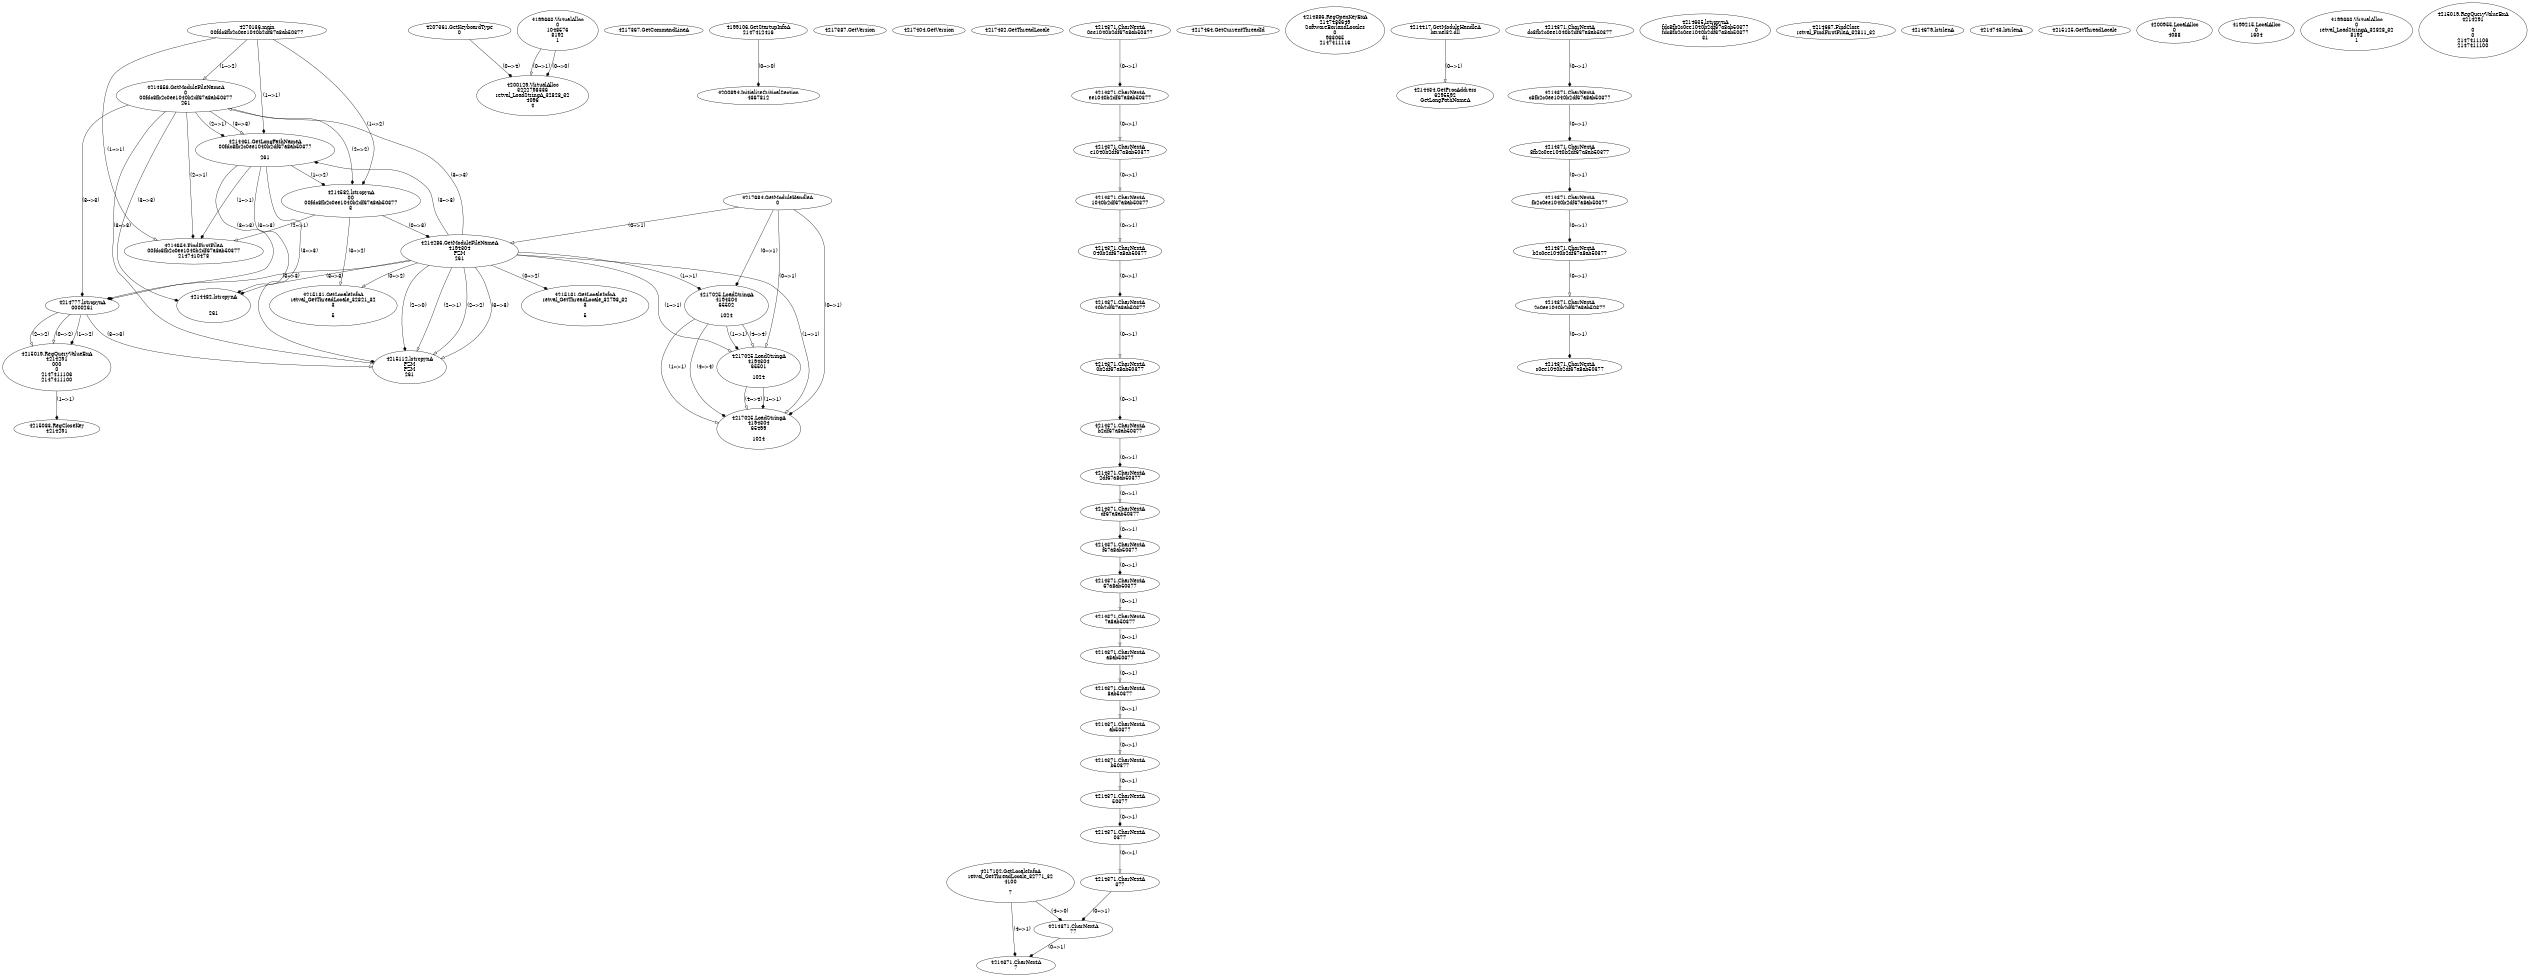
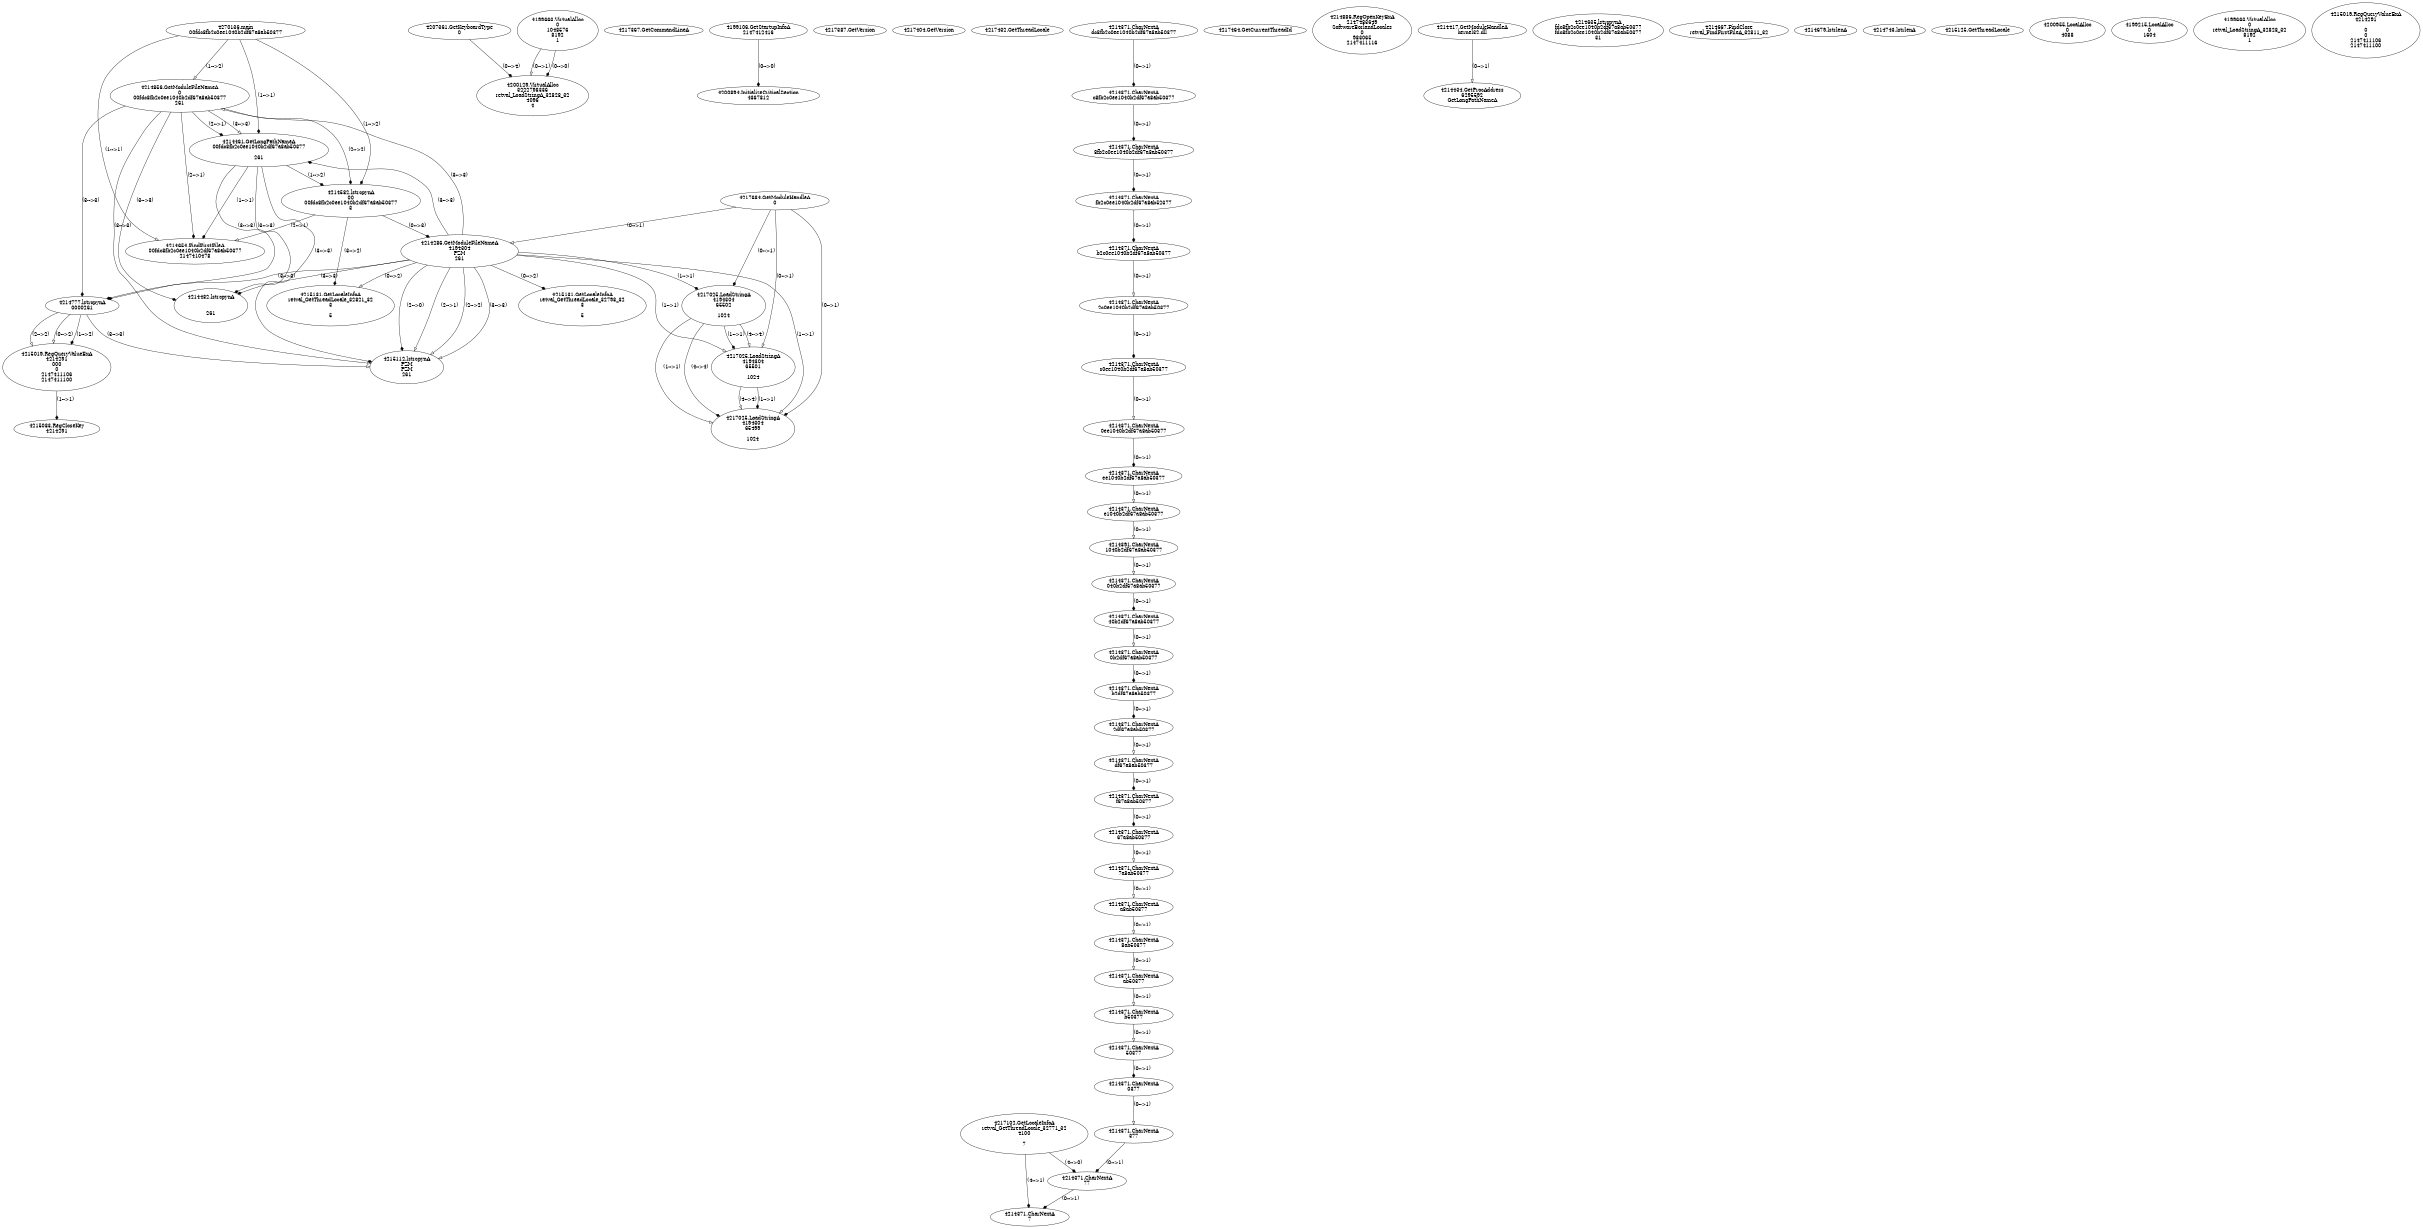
node "4214371.CharNextA 1040b2df67a8ab50377": label "4214371.CharNextA 1040b2df67a8ab50377" -> "4214391.CharNextA 1040b2df67a8ab50377"
node "4214371.CharNextA fb2c0ee1040b2df67a8ab50377": label "4214371.CharNextA fb2c0ee1040b2df67a8ab50377" -> "4214371.CharNextA fb2c0ee1040b2df67a8ab52377"
edge "4214582.lstrcpynA 00 00fdc8fb2c0ee1040b2df67a8ab50377 3" -> "4215131.GetLocaleInfoA retval_GetThreadLocale_32821_32 3 5": arrowhead onormal -> diamond
edge "4214371.CharNextA c0ee1040b2df67a8ab50377" -> "4214371.CharNextA 0ee1040b2df67a8ab50377": added, label "(0-->1)"
